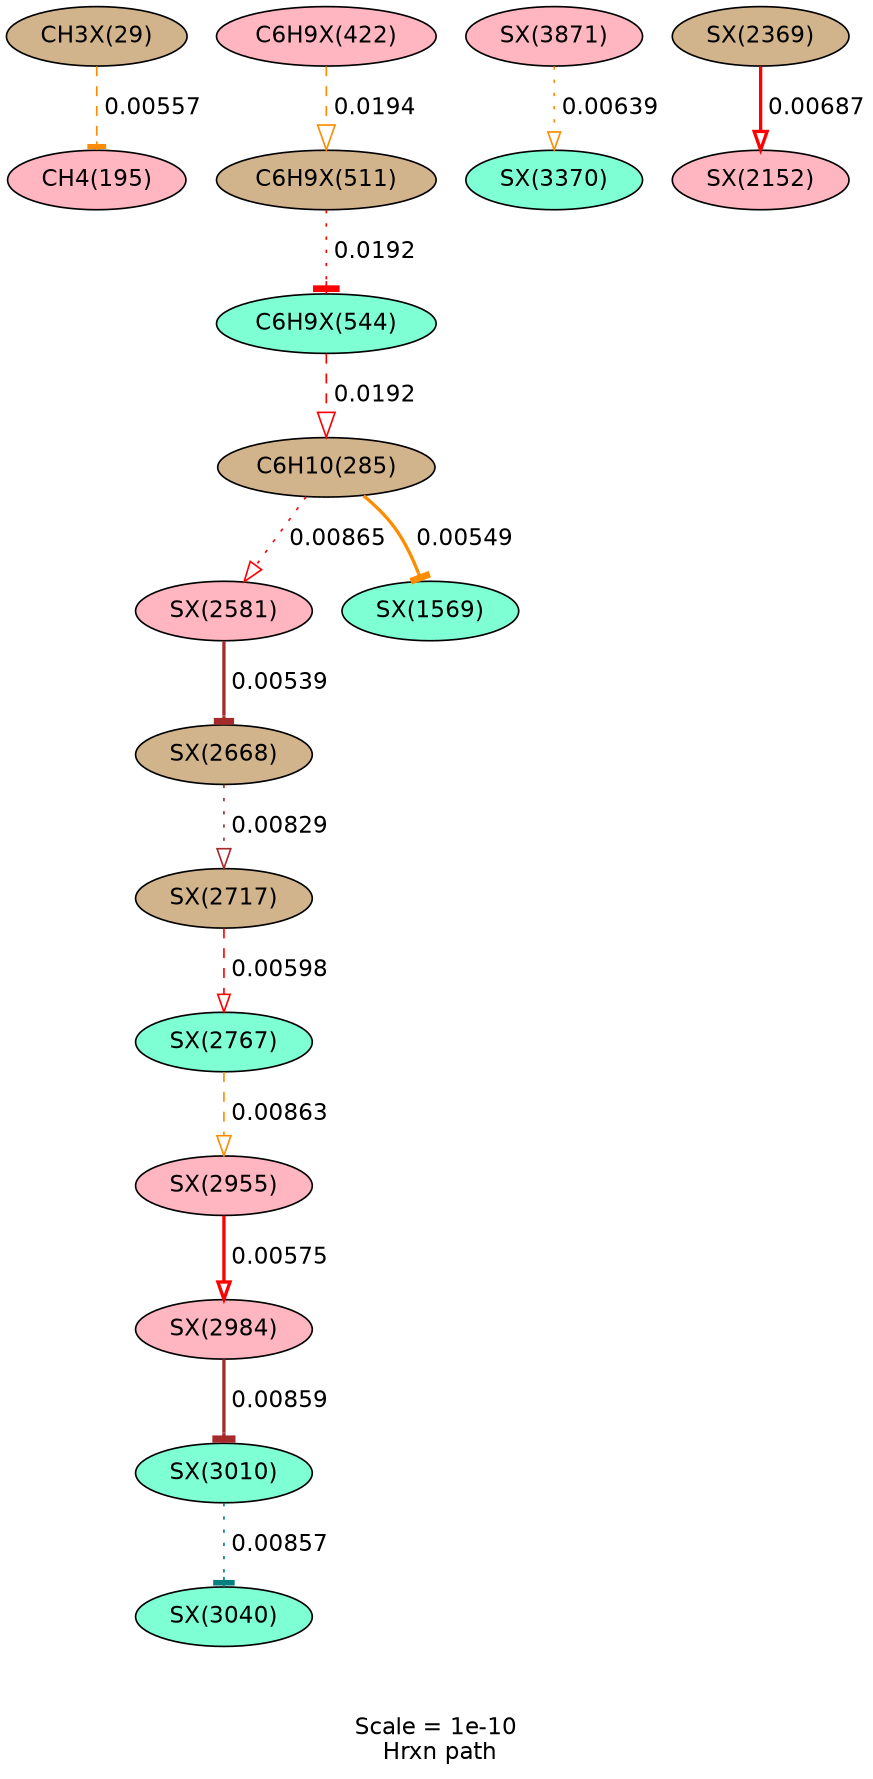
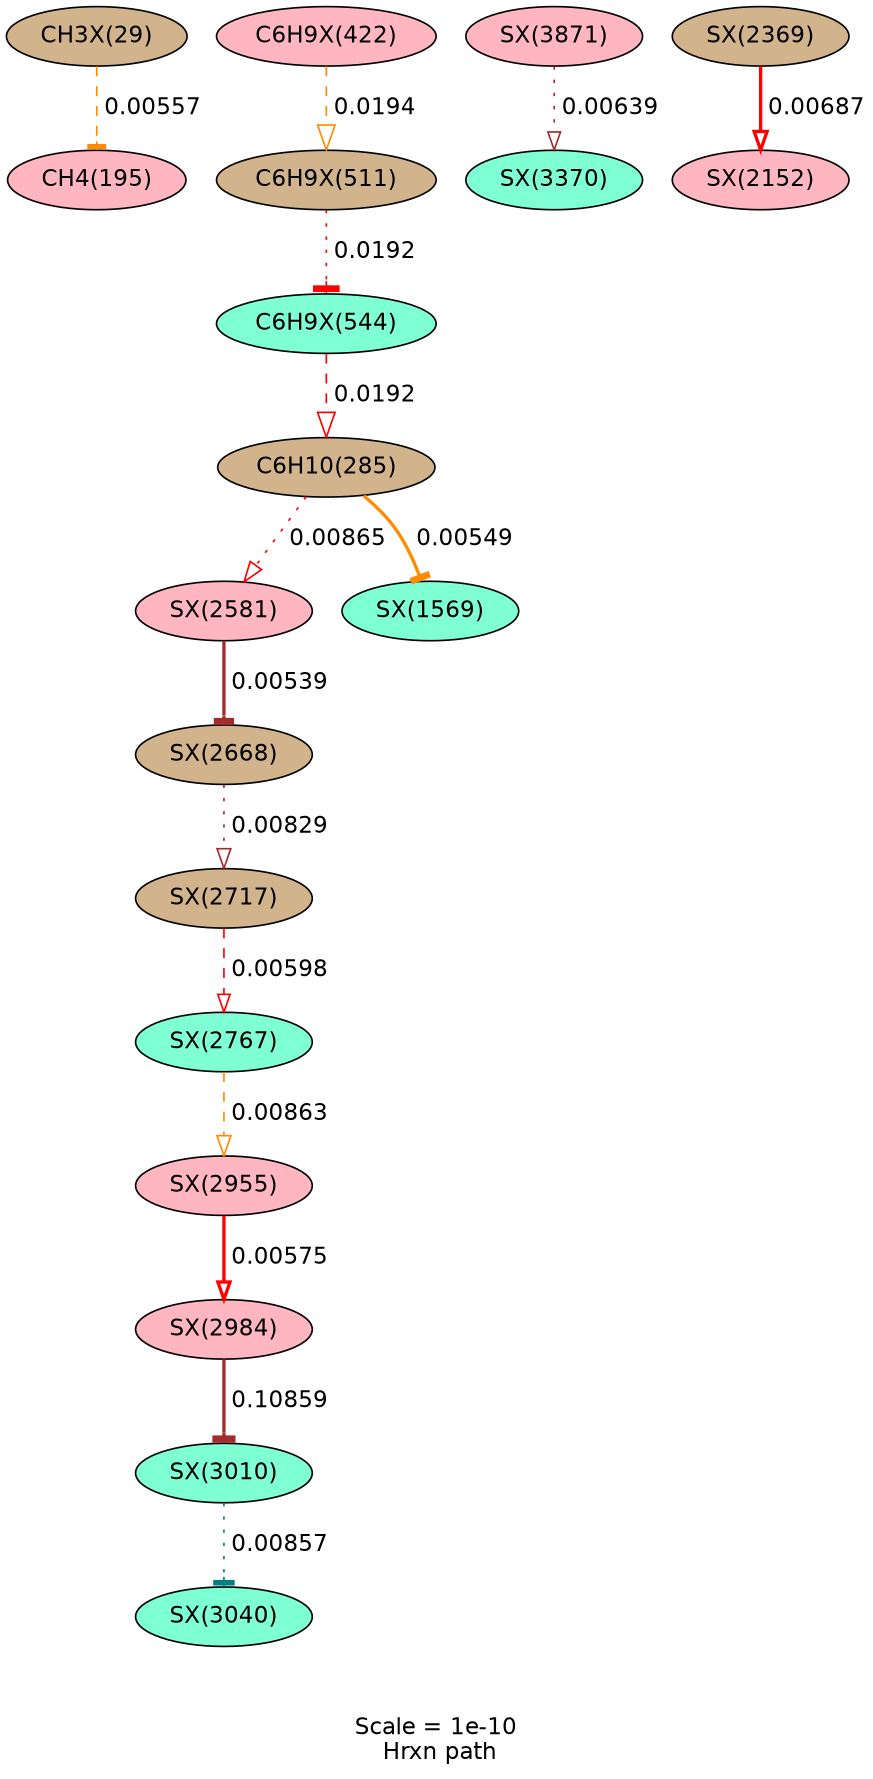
edge "SX(3871)" -> "SX(3370)": color darkorange -> brown
edge "SX(2984)" -> "SX(3010)": label " 0.00859" -> " 0.10859"
